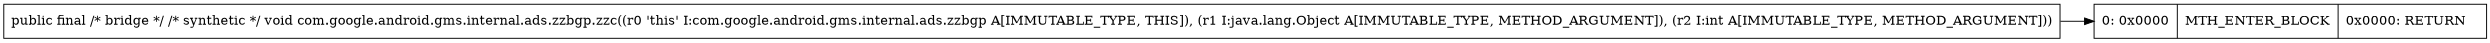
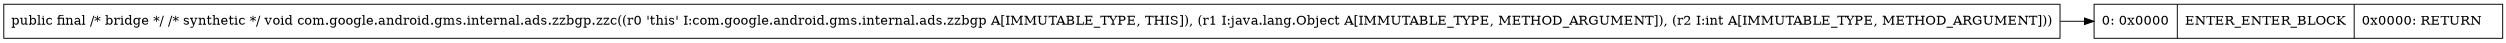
node "0: 0x0000": text "MTH_ENTER_BLOCK" -> "ENTER_ENTER_BLOCK"
